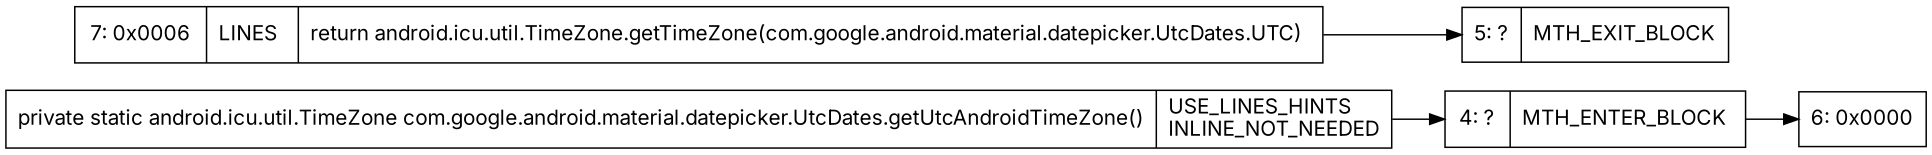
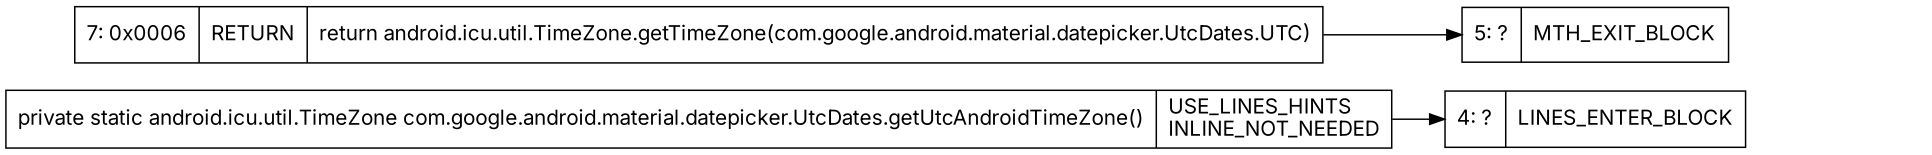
node "7: 0x0006": text "LINES" -> "RETURN"
node "4: ?": text "MTH_ENTER_BLOCK" -> "LINES_ENTER_BLOCK"
node "6: 0x0000": removed
